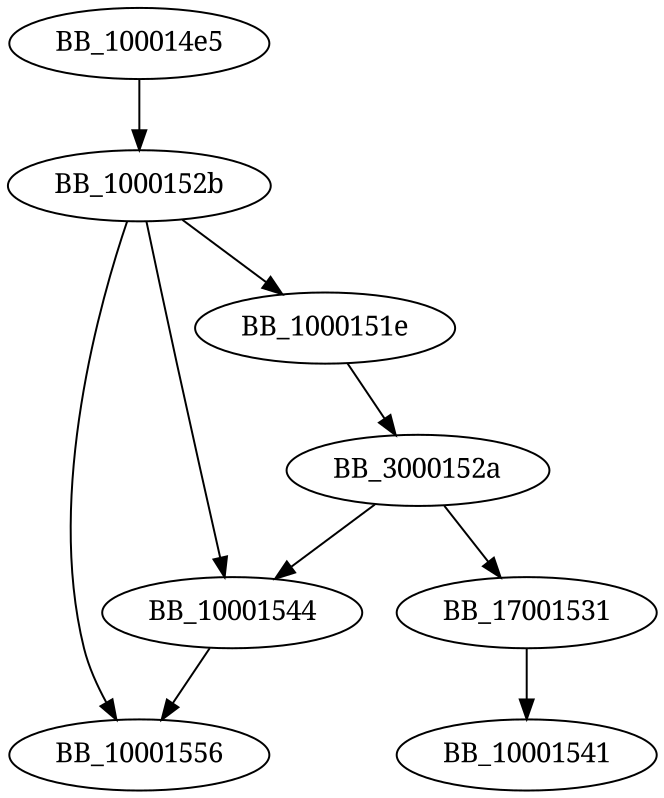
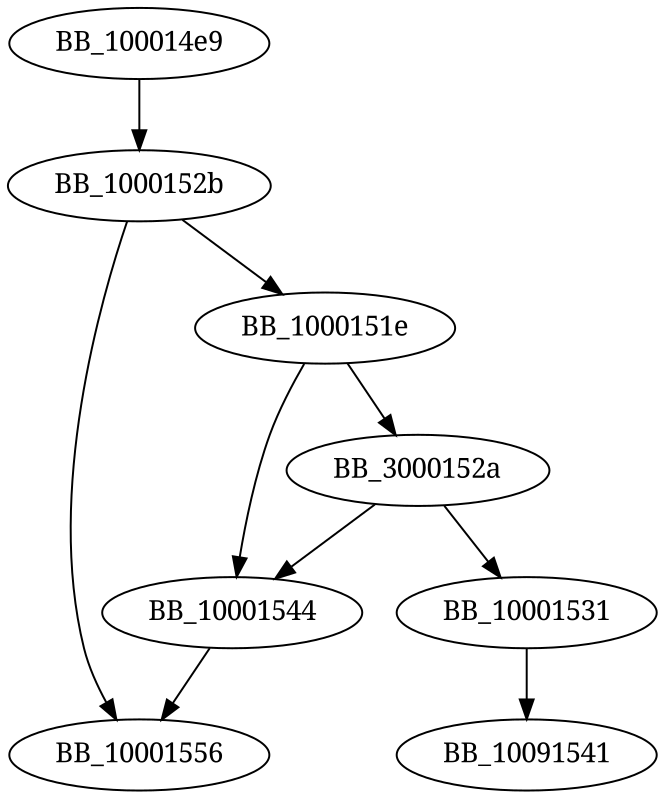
node "BB_100014e5": label "BB_100014e5" -> "BB_100014e9"
edge "BB_1000152b" -> "BB_10001544": now "BB_1000151e" -> "BB_10001544"
node "BB_17001531": label "BB_17001531" -> "BB_10001531"
node "BB_10001541": label "BB_10001541" -> "BB_10091541"
